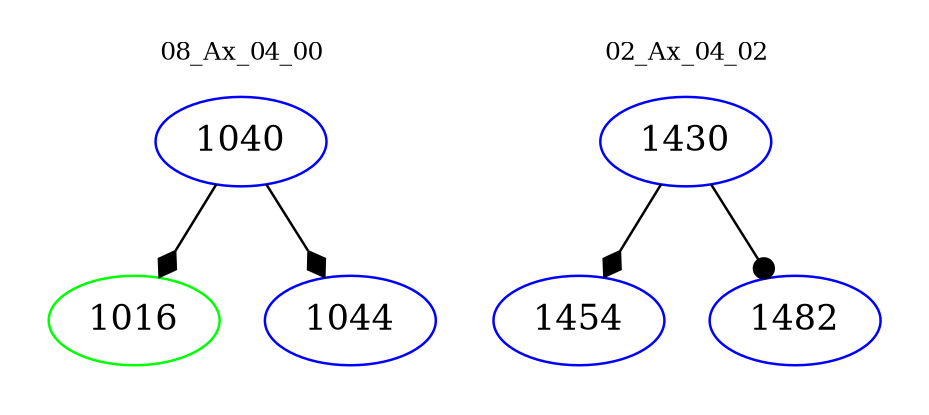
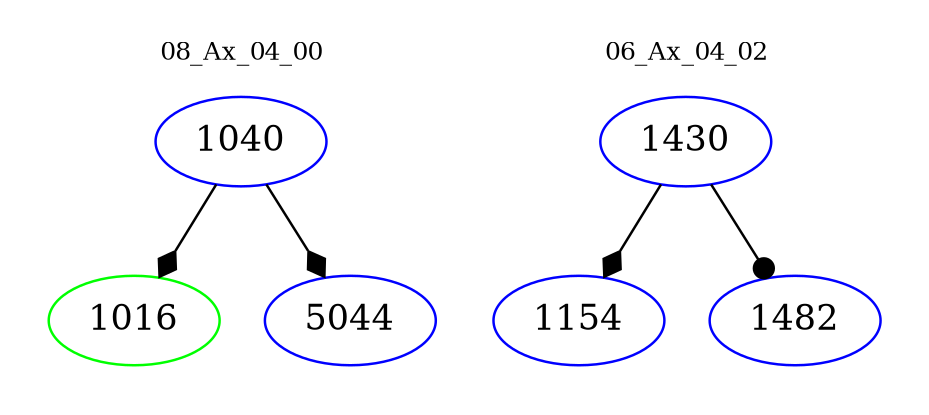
cluster "02_Ax_04_02": label "02_Ax_04_02" -> "06_Ax_04_02"
node "1044": label "1044" -> "5044"
node "1454": label "1454" -> "1154"
